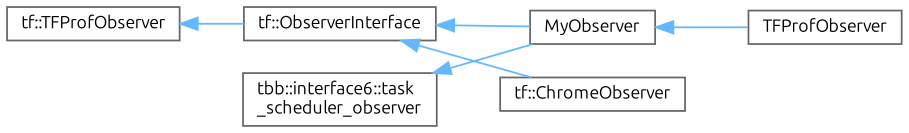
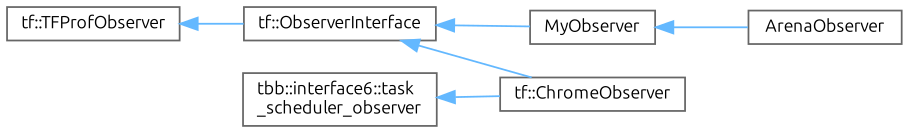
node "TFProfObserver": label "TFProfObserver" -> "ArenaObserver"
edge "MyObserver" -> "tbb::interface6::task _scheduler_observer": now "tf::ChromeObserver" -> "tbb::interface6::task _scheduler_observer"
